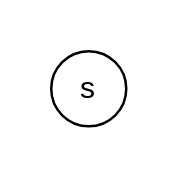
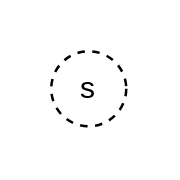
node "s": style solid -> dashed
